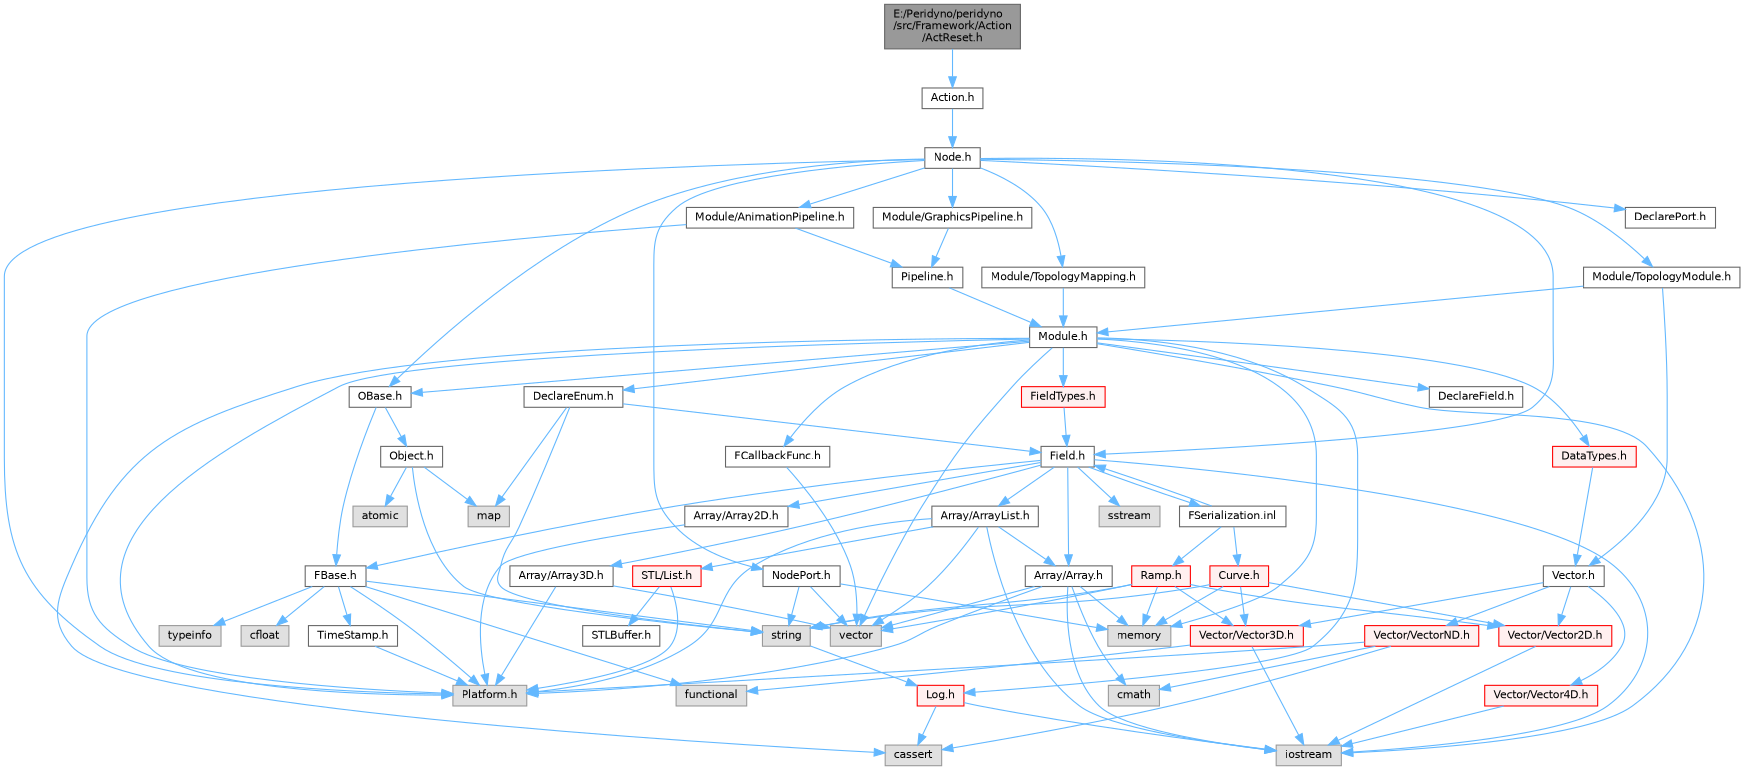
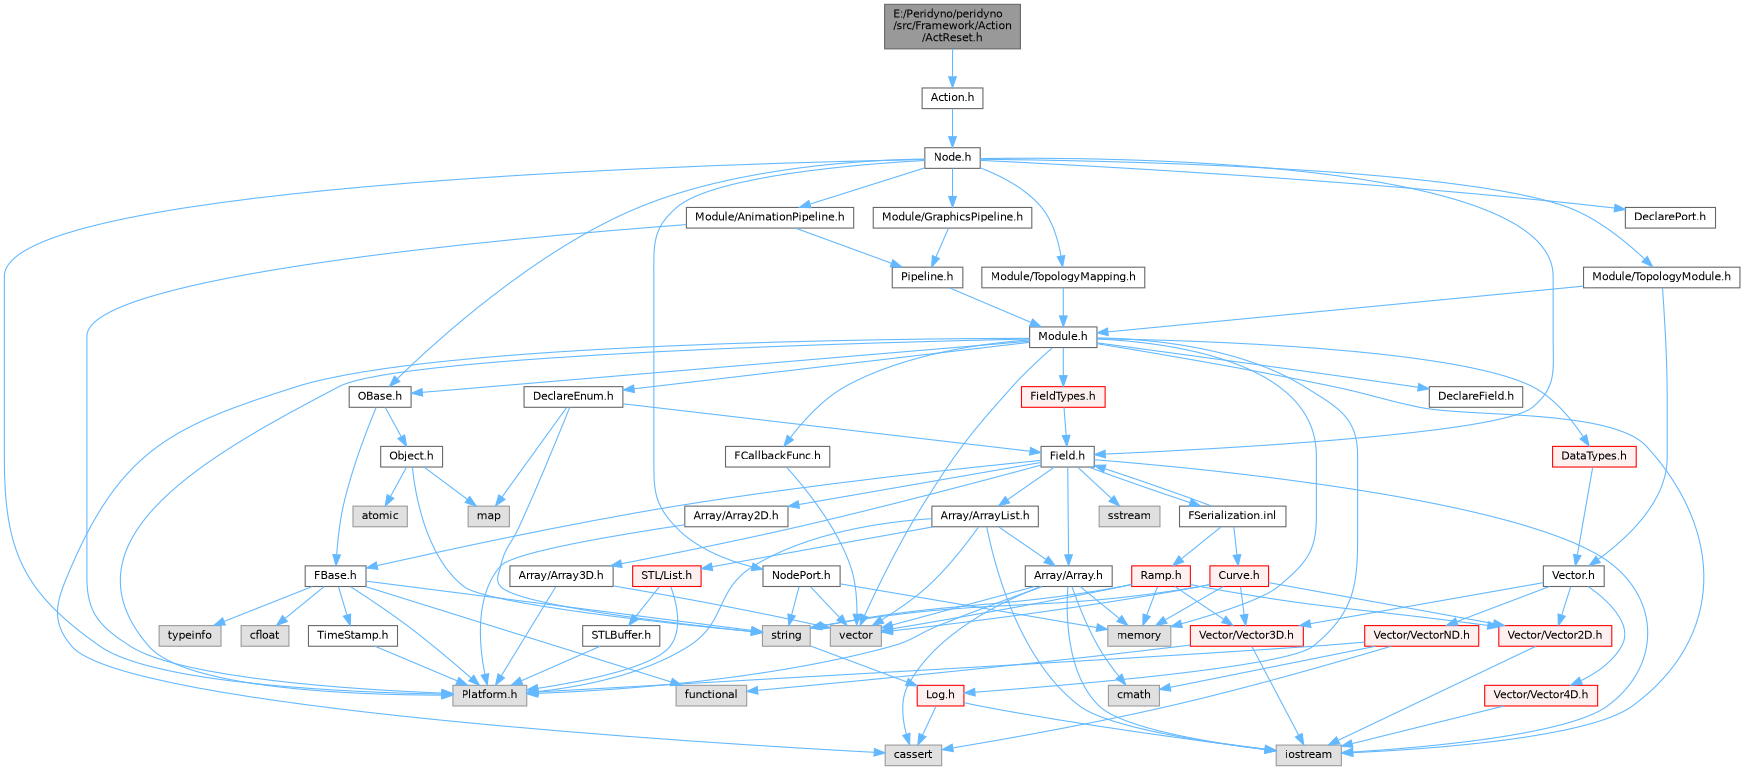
edge "Curve.h" -> "vector": added
edge "Array/Array.h" -> "cassert": added
edge "STLBuffer.h" -> "Platform.h": added
